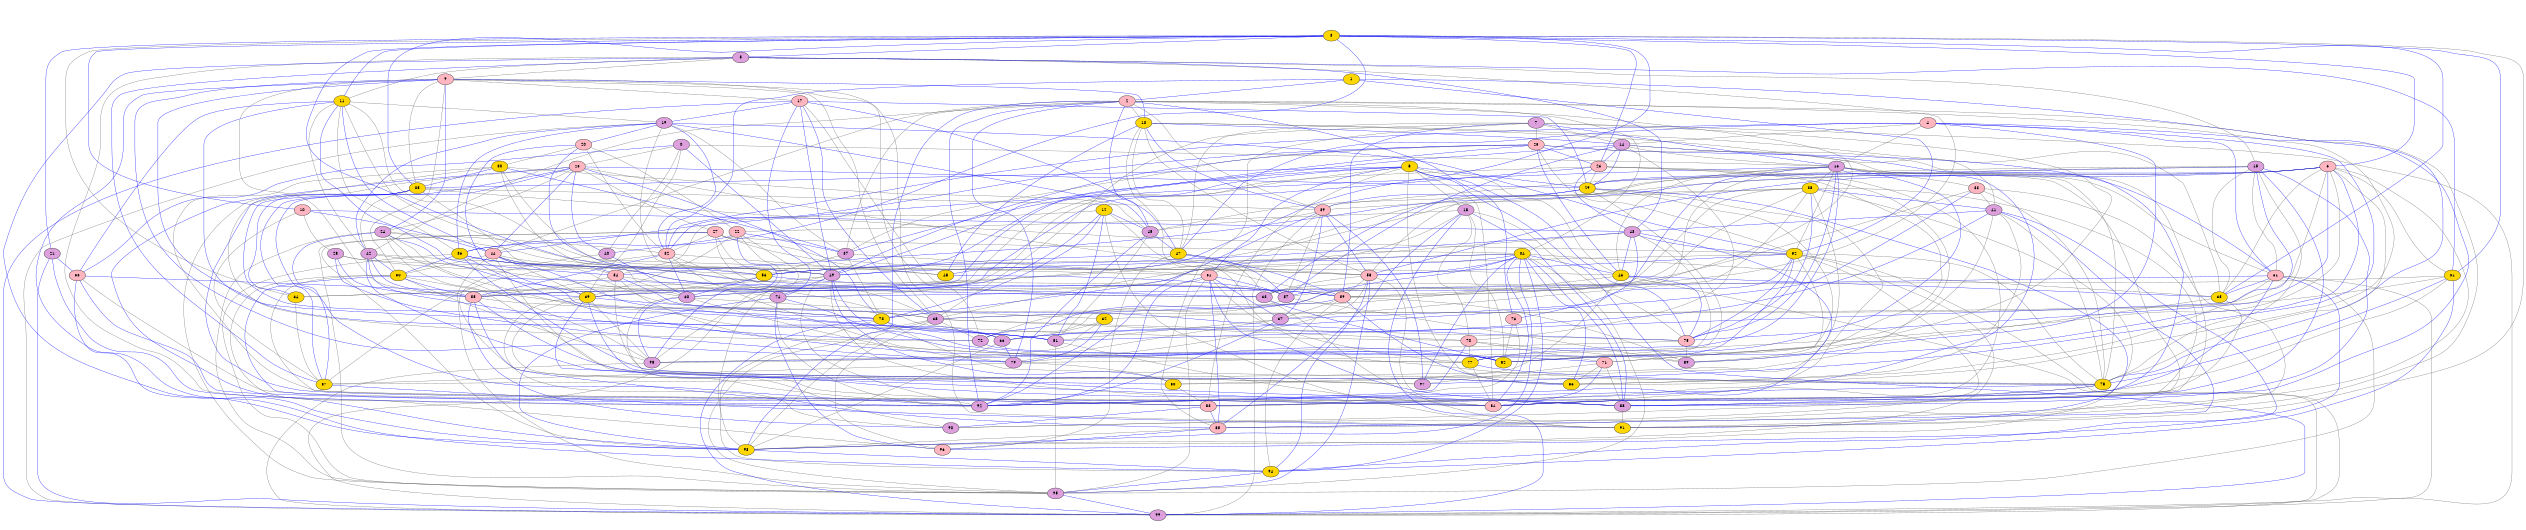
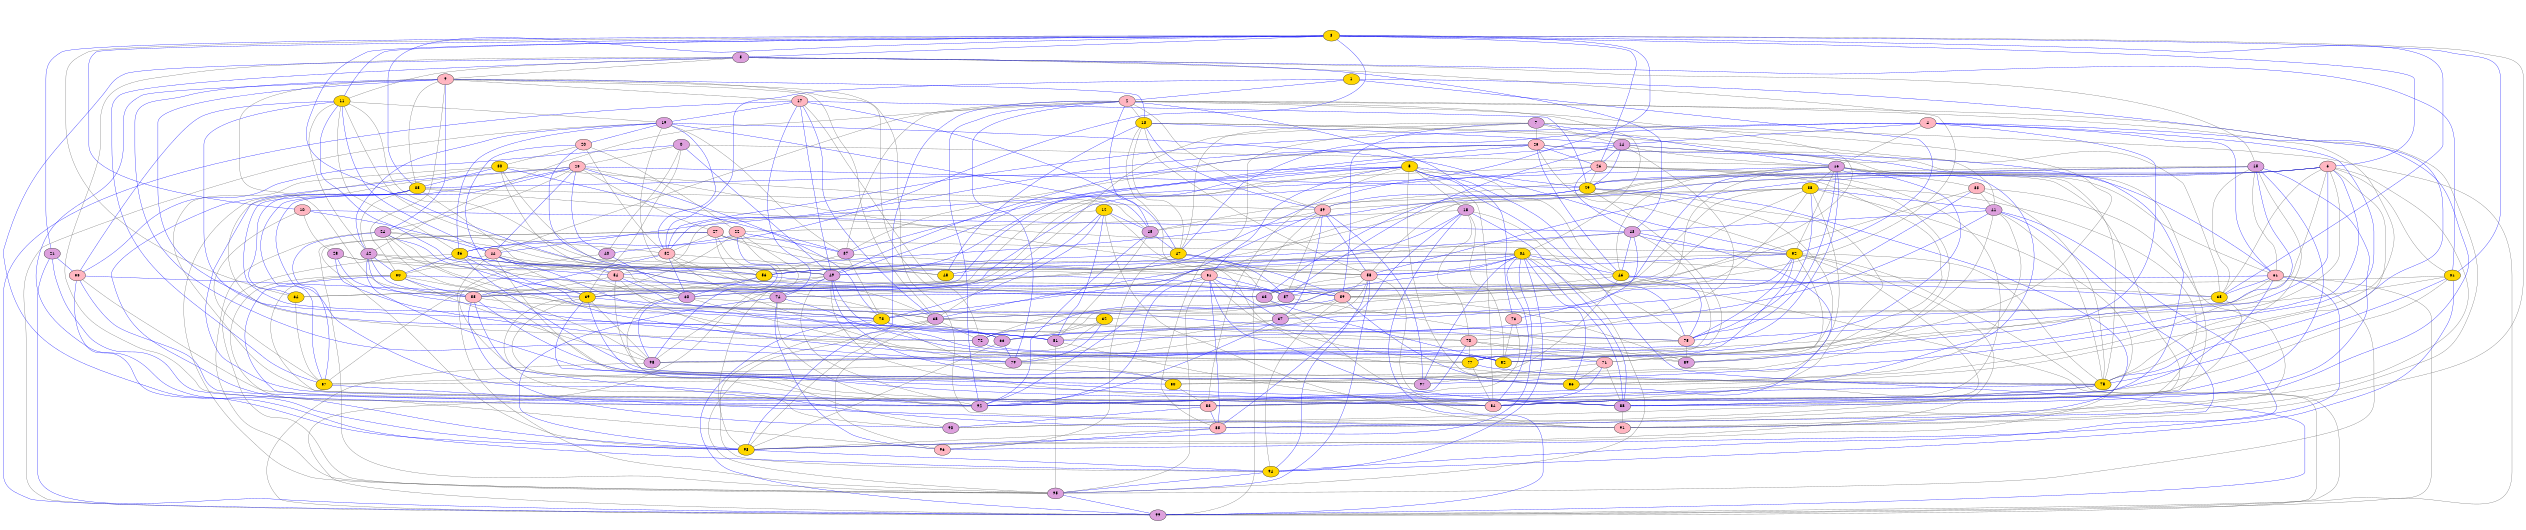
edge "4" -- "14": color gray40 -> blue
edge "18" -- "68": color gray40 -> blue
node "91": fillcolor gold -> lightpink
